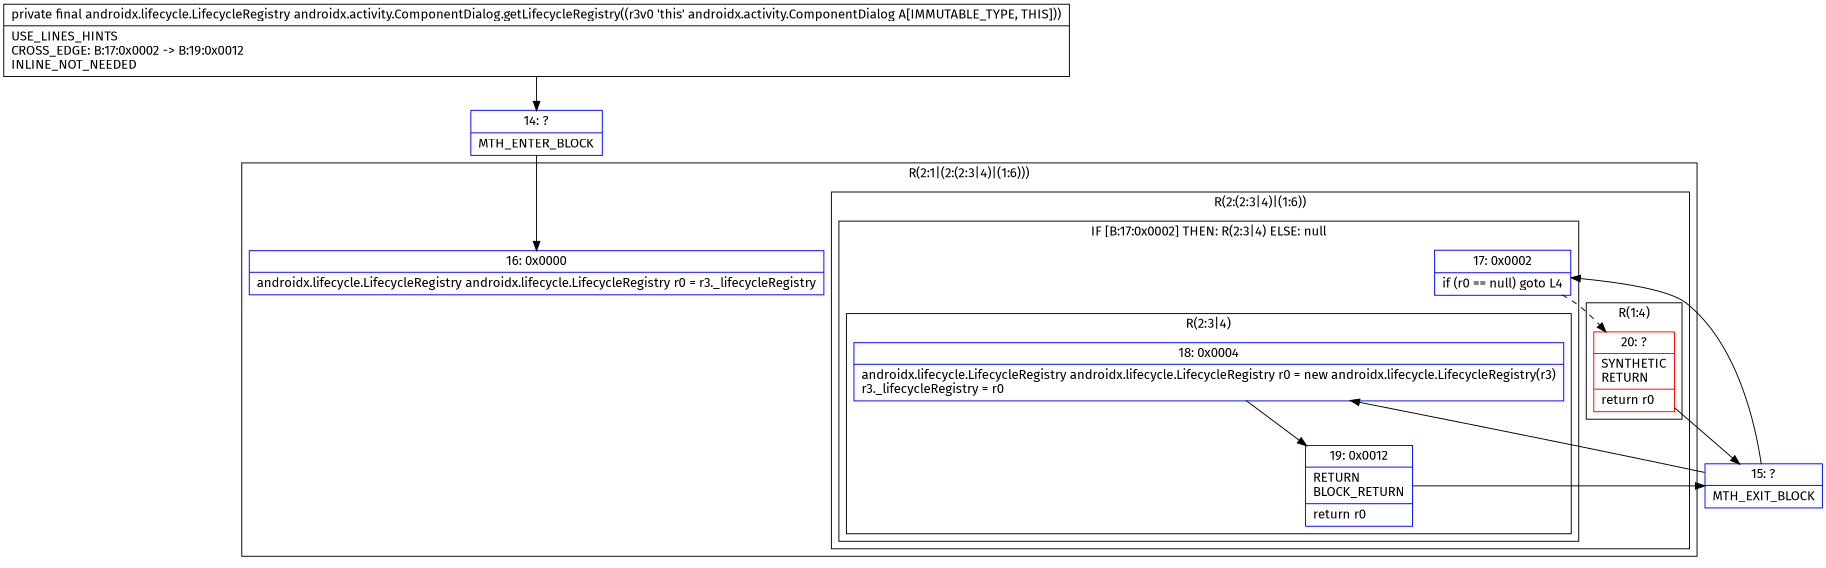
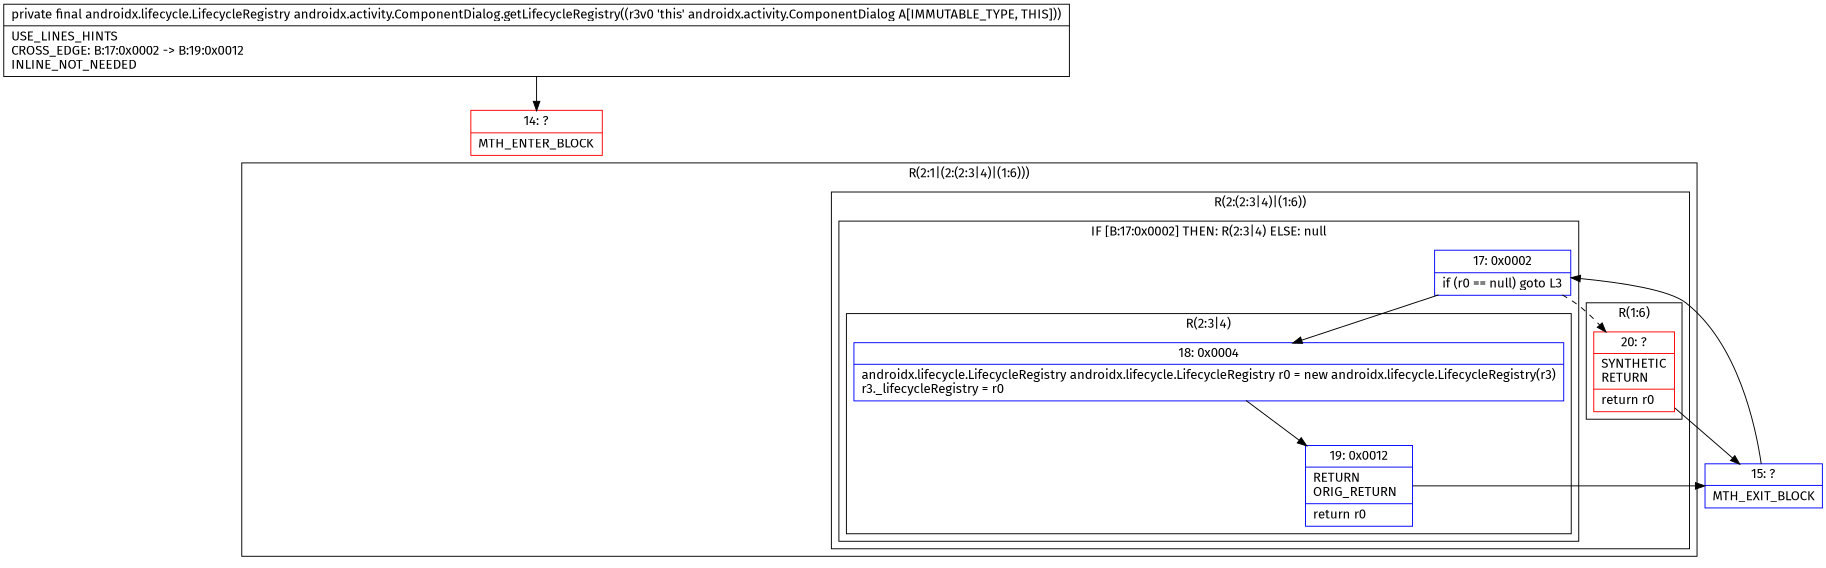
node "14: ?": color blue -> red
node "16: 0x0000": removed
node "17: 0x0002": text "if (r0 == null) goto L4" -> "if (r0 == null) goto L3"
cluster "R(1:4)": label "R(1:4)" -> "R(1:6)"
edge "15: ?" -> "18: 0x0004": now "17: 0x0002" -> "18: 0x0004"
node "19: 0x0012": text "BLOCK_RETURN" -> "ORIG_RETURN"
